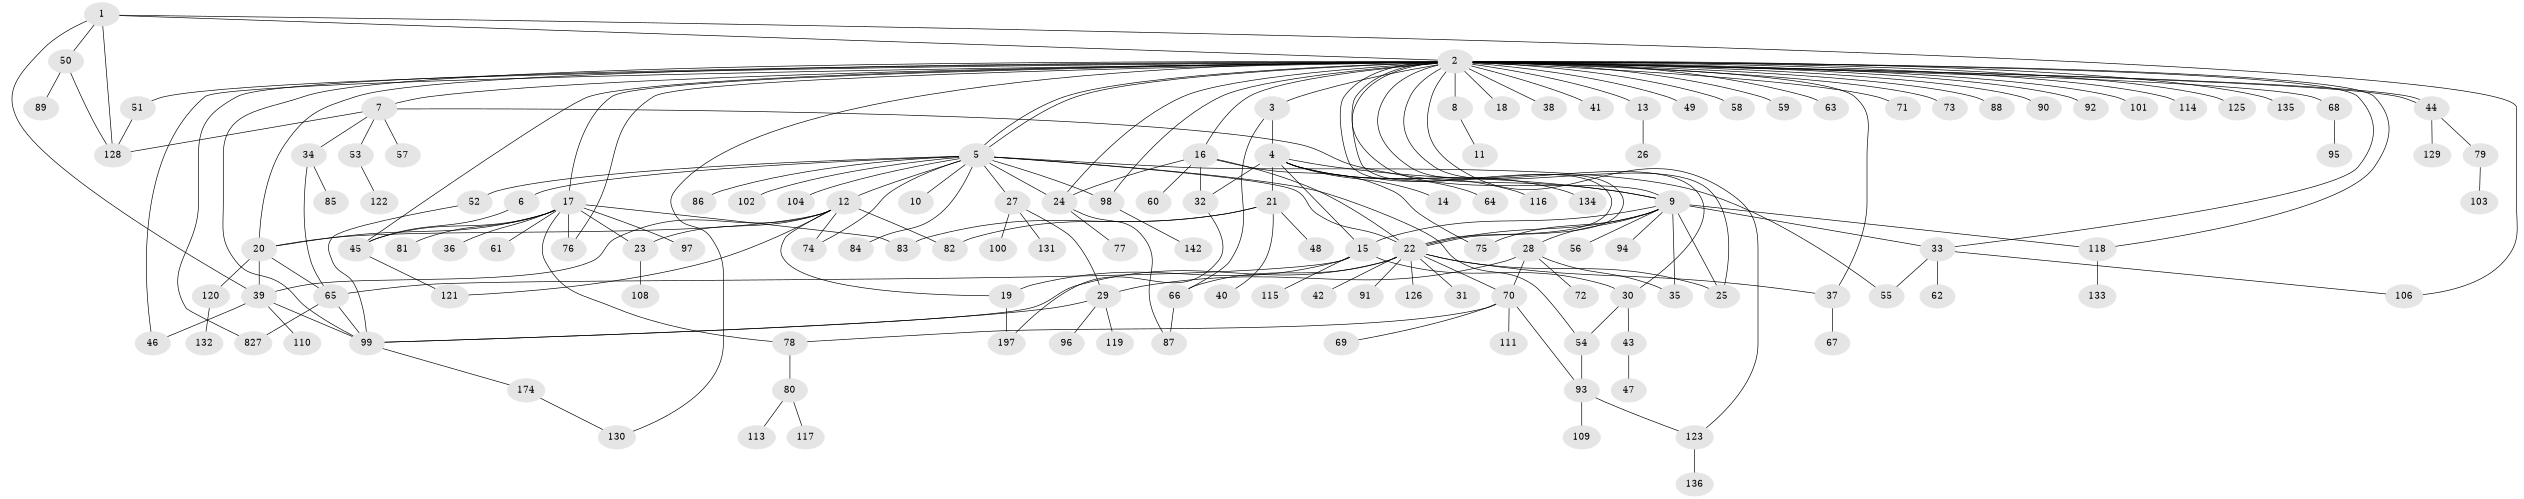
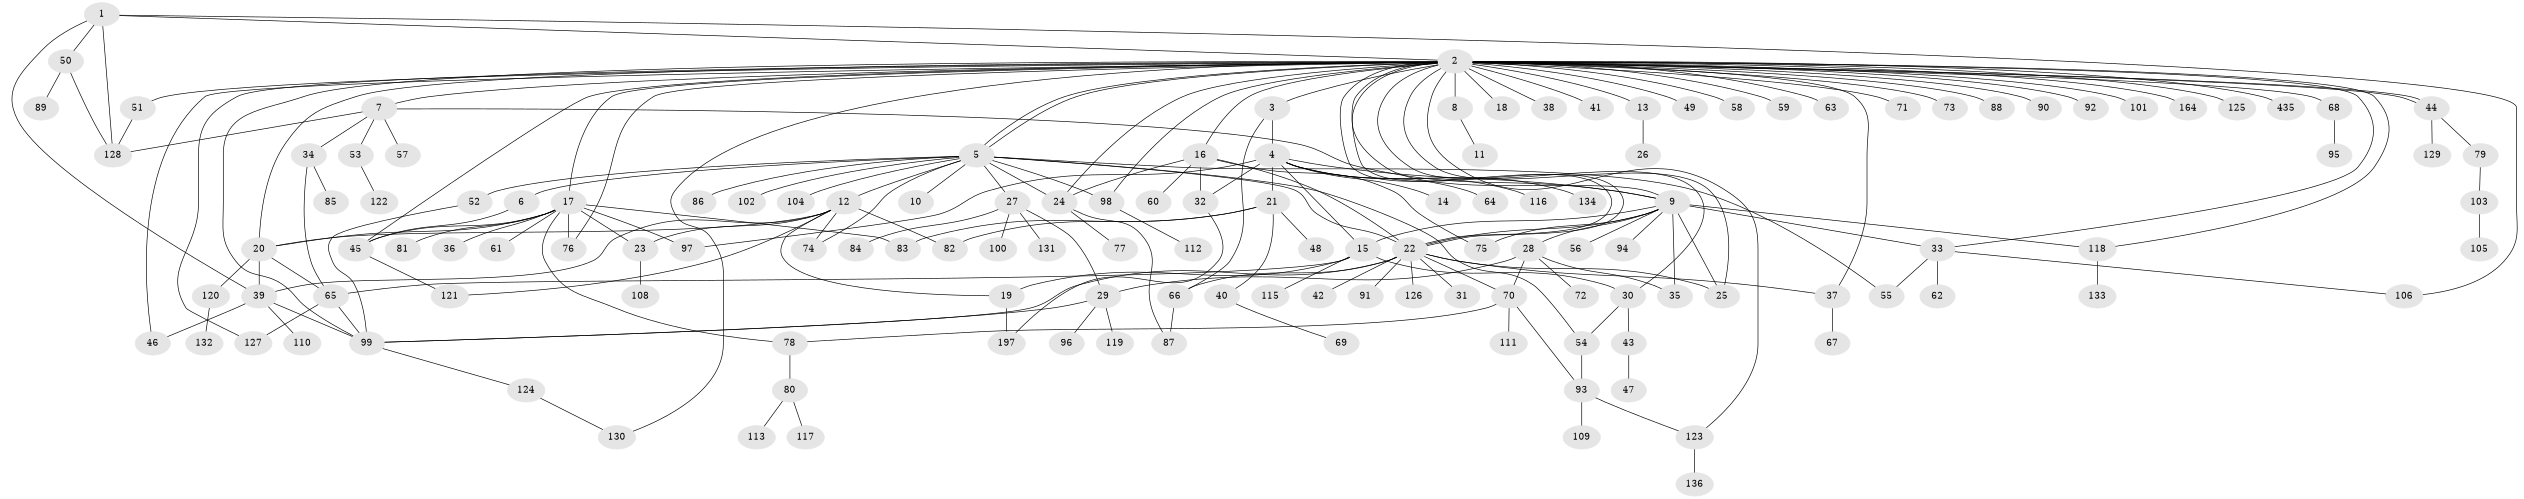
node "114": label "114" -> "164"
node "135": label "135" -> "435"
edge "4" -- "97": added
edge "5" -- "84": now "27" -- "84"
node "142": label "142" -> "112"
node "105": added
edge "70" -- "69": now "40" -- "69"
node "827": label "827" -> "127"
node "174": label "174" -> "124"
